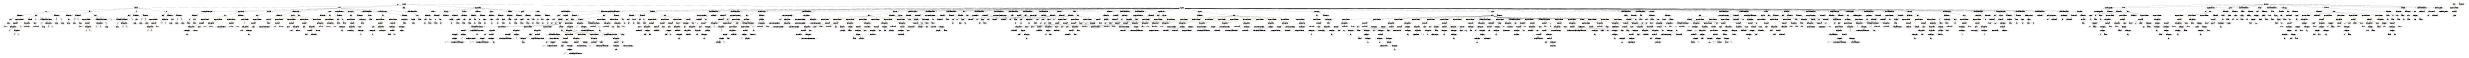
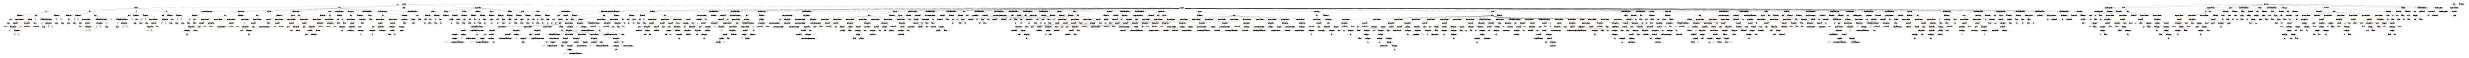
node "transferMultiple": added
